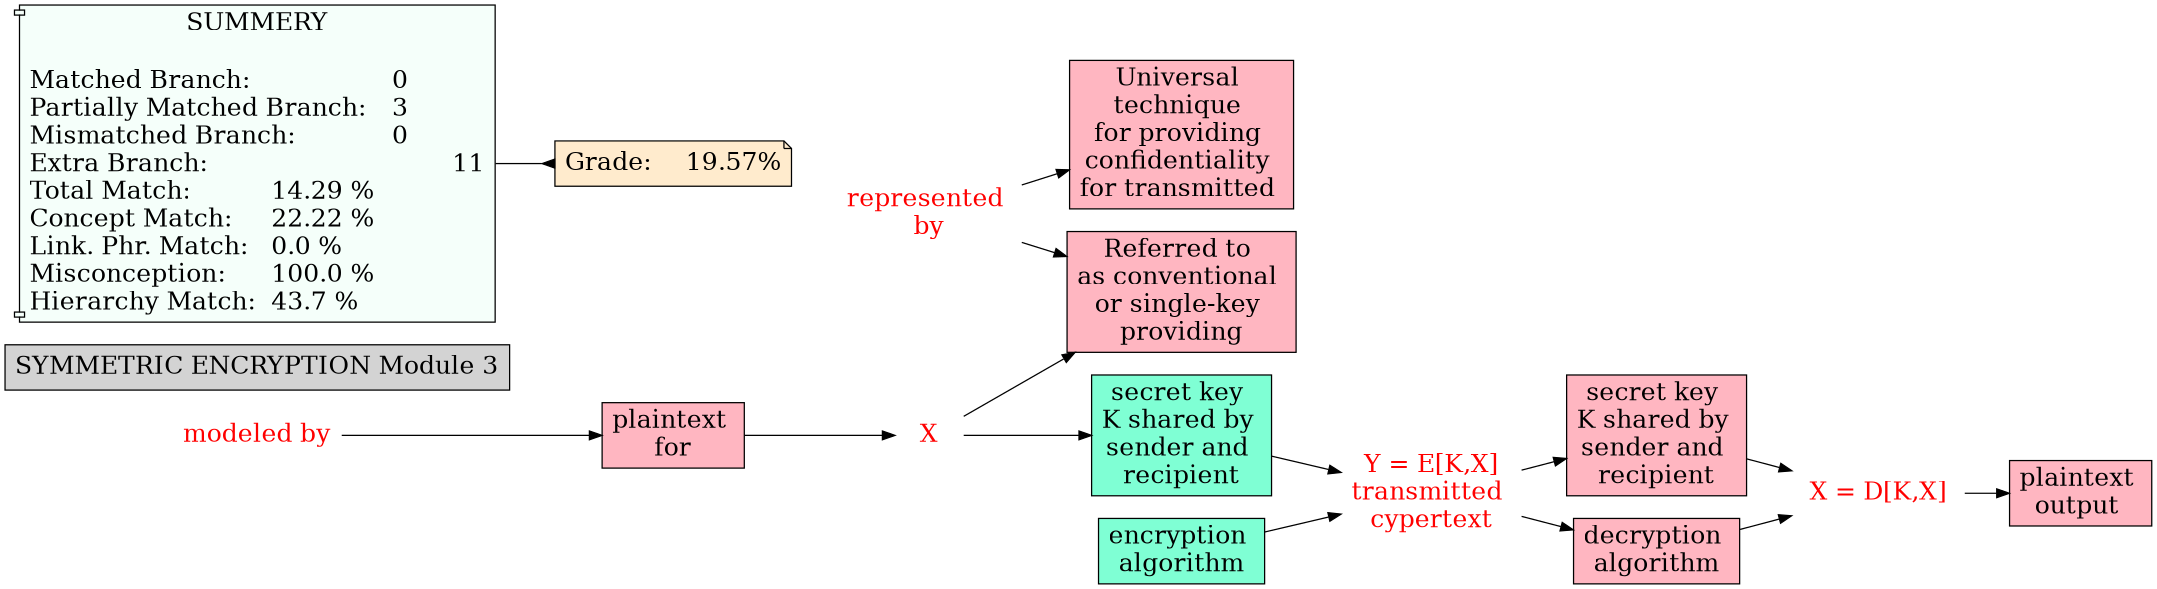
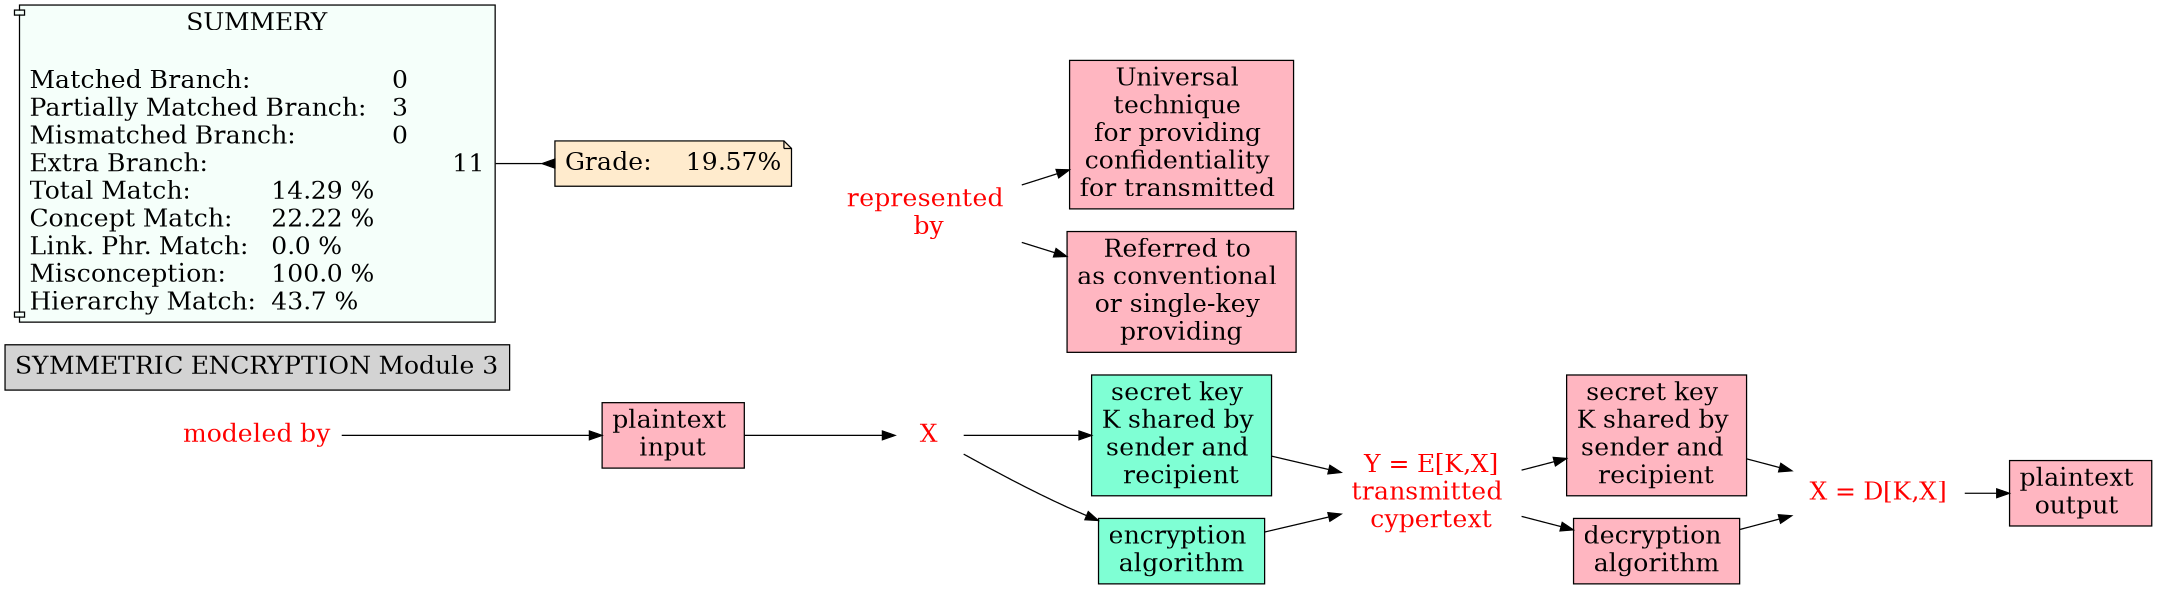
edge "X" -> "Referred to as conventional or single-key providing": now "X" -> "encryption algorithm"
node "plaintext for": label "plaintext for" -> "plaintext input"
